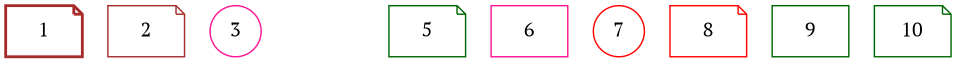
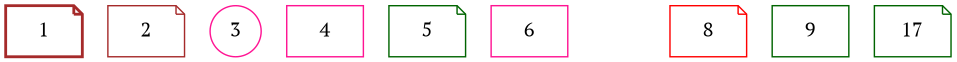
node "4": added
node "7": removed
node "10": label "10" -> "17"
